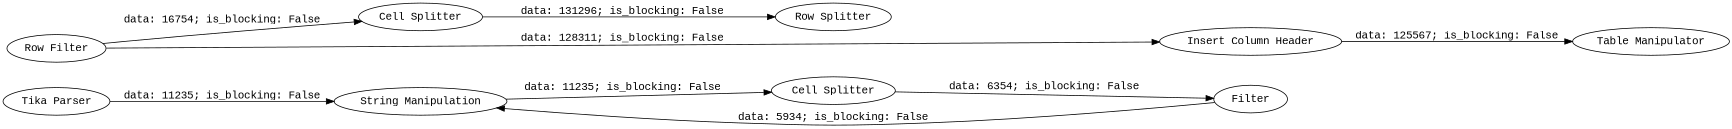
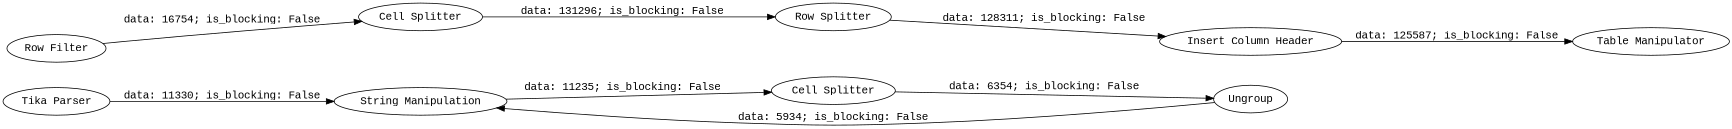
edge "Insert Column Header" -> "Table Manipulator": label "data: 125567; is_blocking: False" -> "data: 125587; is_blocking: False"
edge "Row Filter" -> "Insert Column Header": now "Row Splitter" -> "Insert Column Header"
edge "Tika Parser" -> "String Manipulation": label "data: 11235; is_blocking: False" -> "data: 11330; is_blocking: False"
node "Filter": label "Filter" -> "Ungroup"
